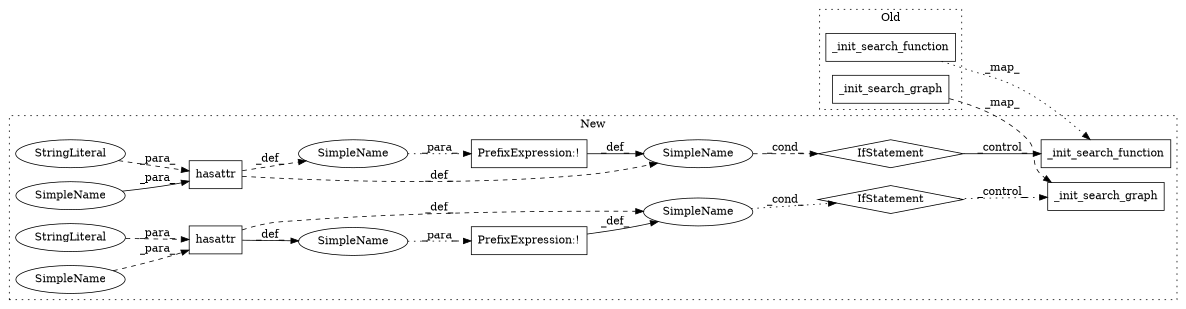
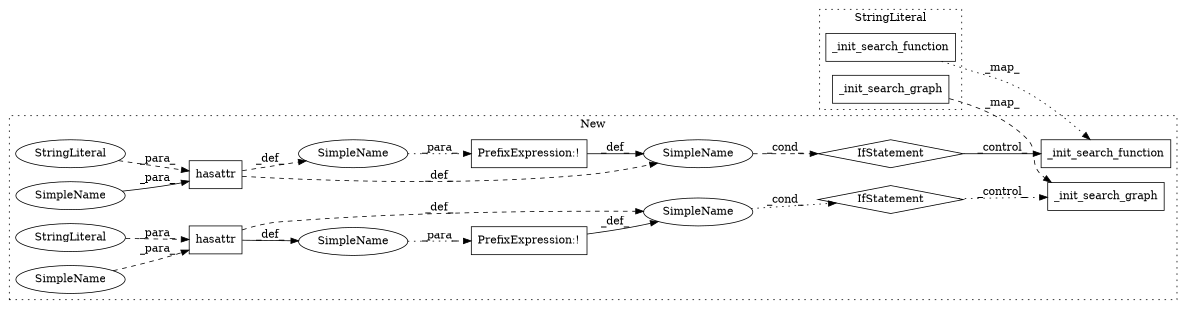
cluster "Old": label "Old" -> "StringLiteral"
